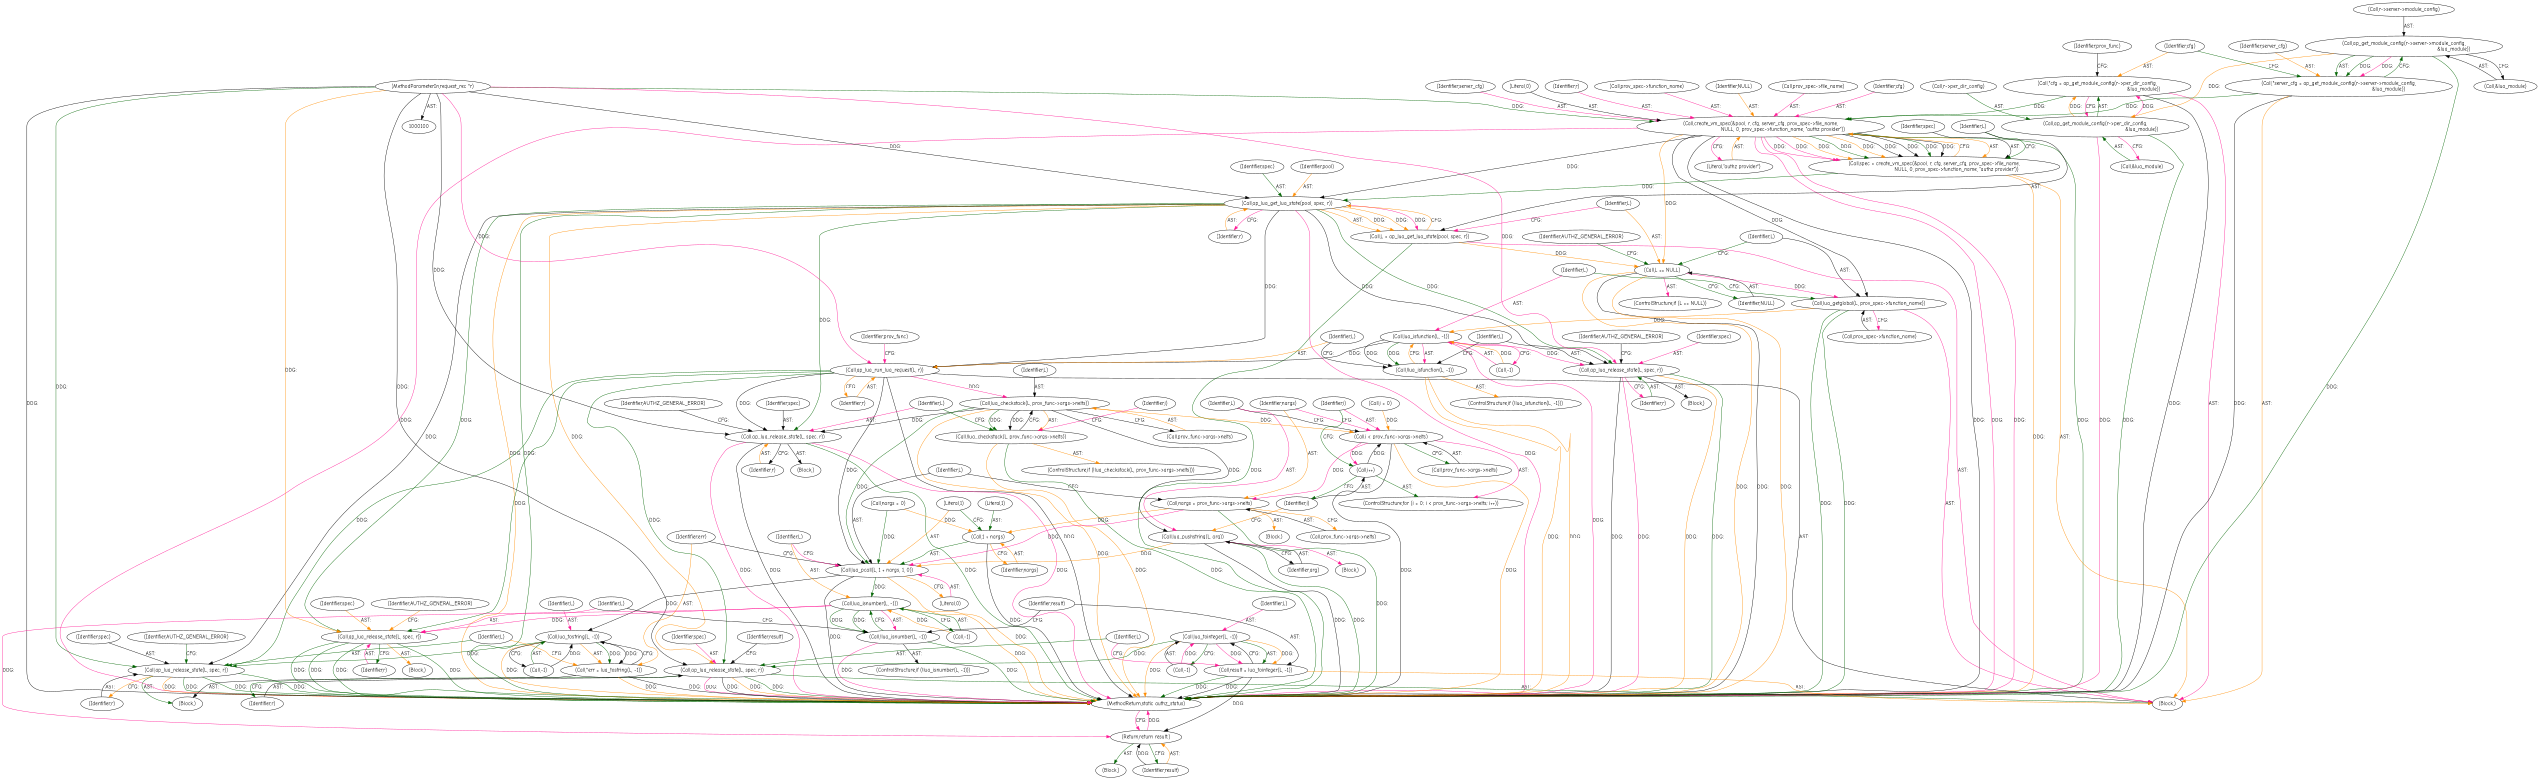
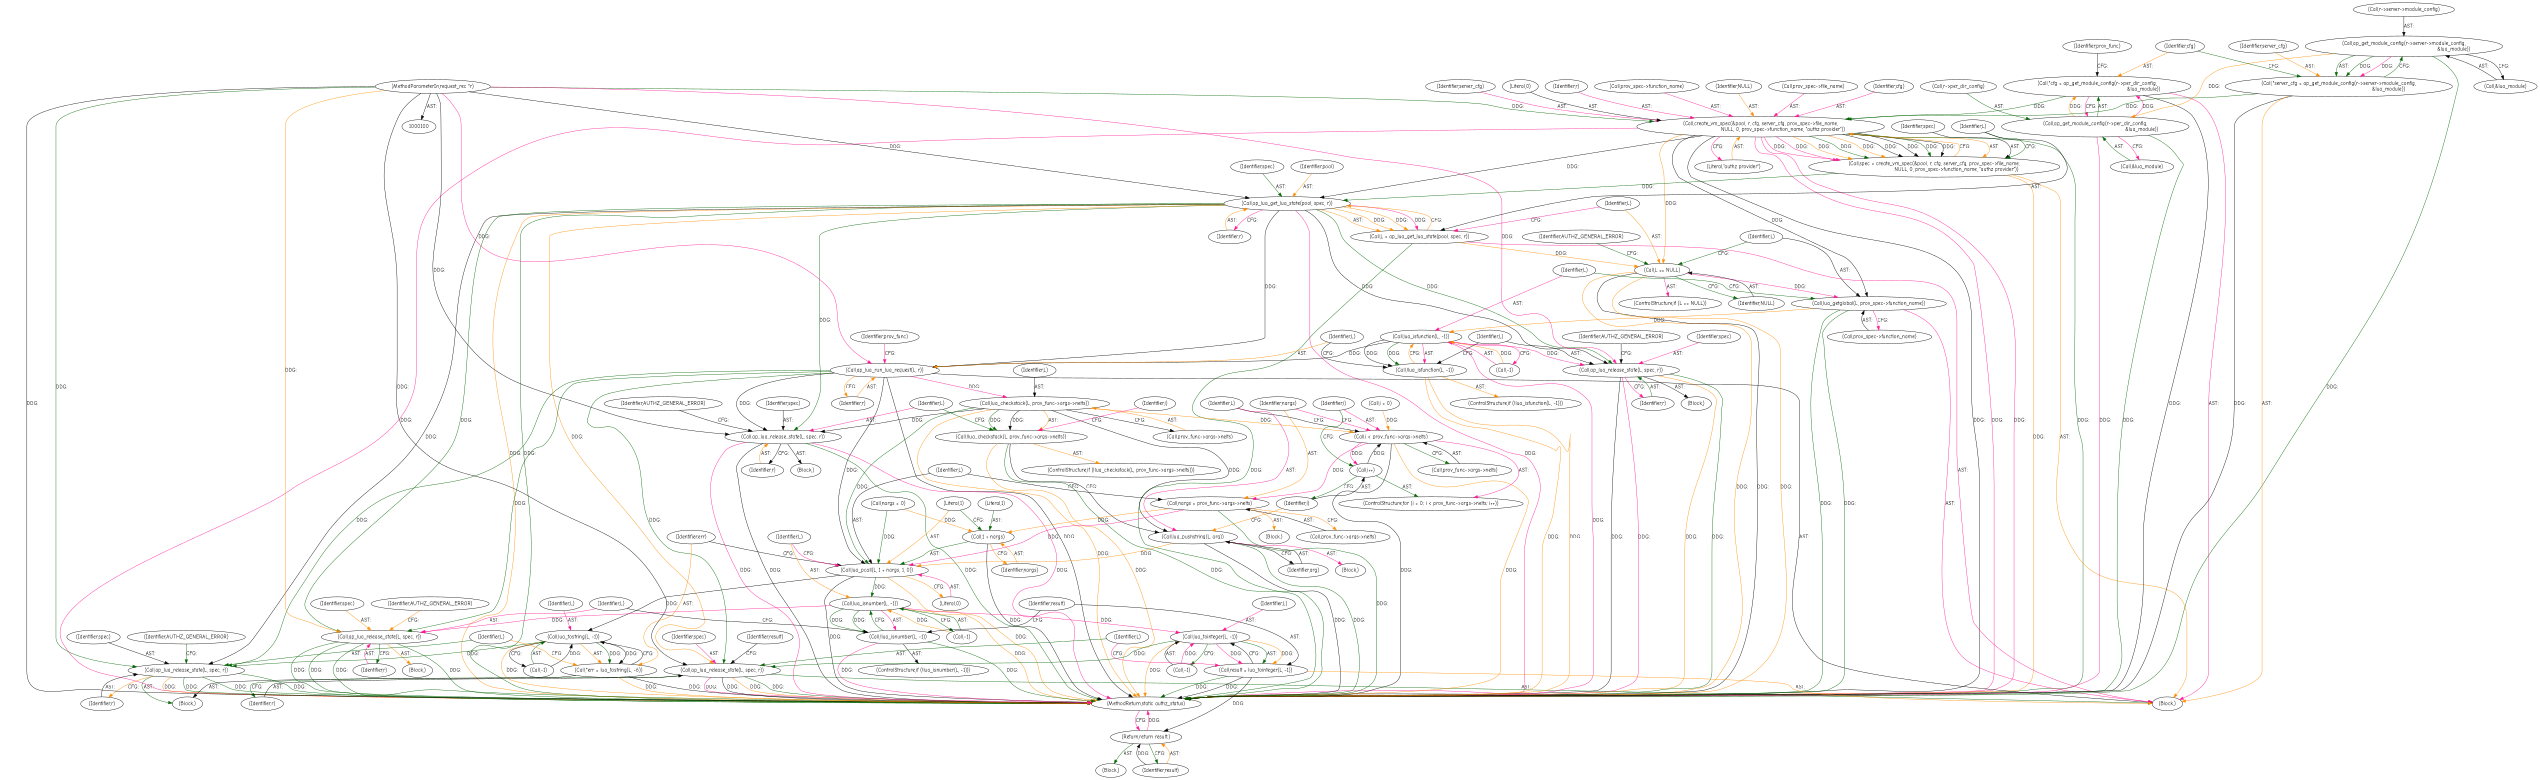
edge "(Call,!lua_checkstack(L, prov_func->args->nelts))" -> "(Call,lua_checkstack(L, prov_func->args->nelts))": now "(Call,!lua_checkstack(L, prov_func->args->nelts))" -> "(Call,lua_pushstring(L, arg))"
node "(Call,*err = lua_tostring(L, -1))": label "(Call,*err = lua_tostring(L, -1))" -> "(Call,*err = lua_tostring(L, -6))"
edge "(Call,lua_isnumber(L, -1))" -> "(Return,return result;)": now "(Call,lua_isnumber(L, -1))" -> "(Call,lua_tointeger(L, -1))"
